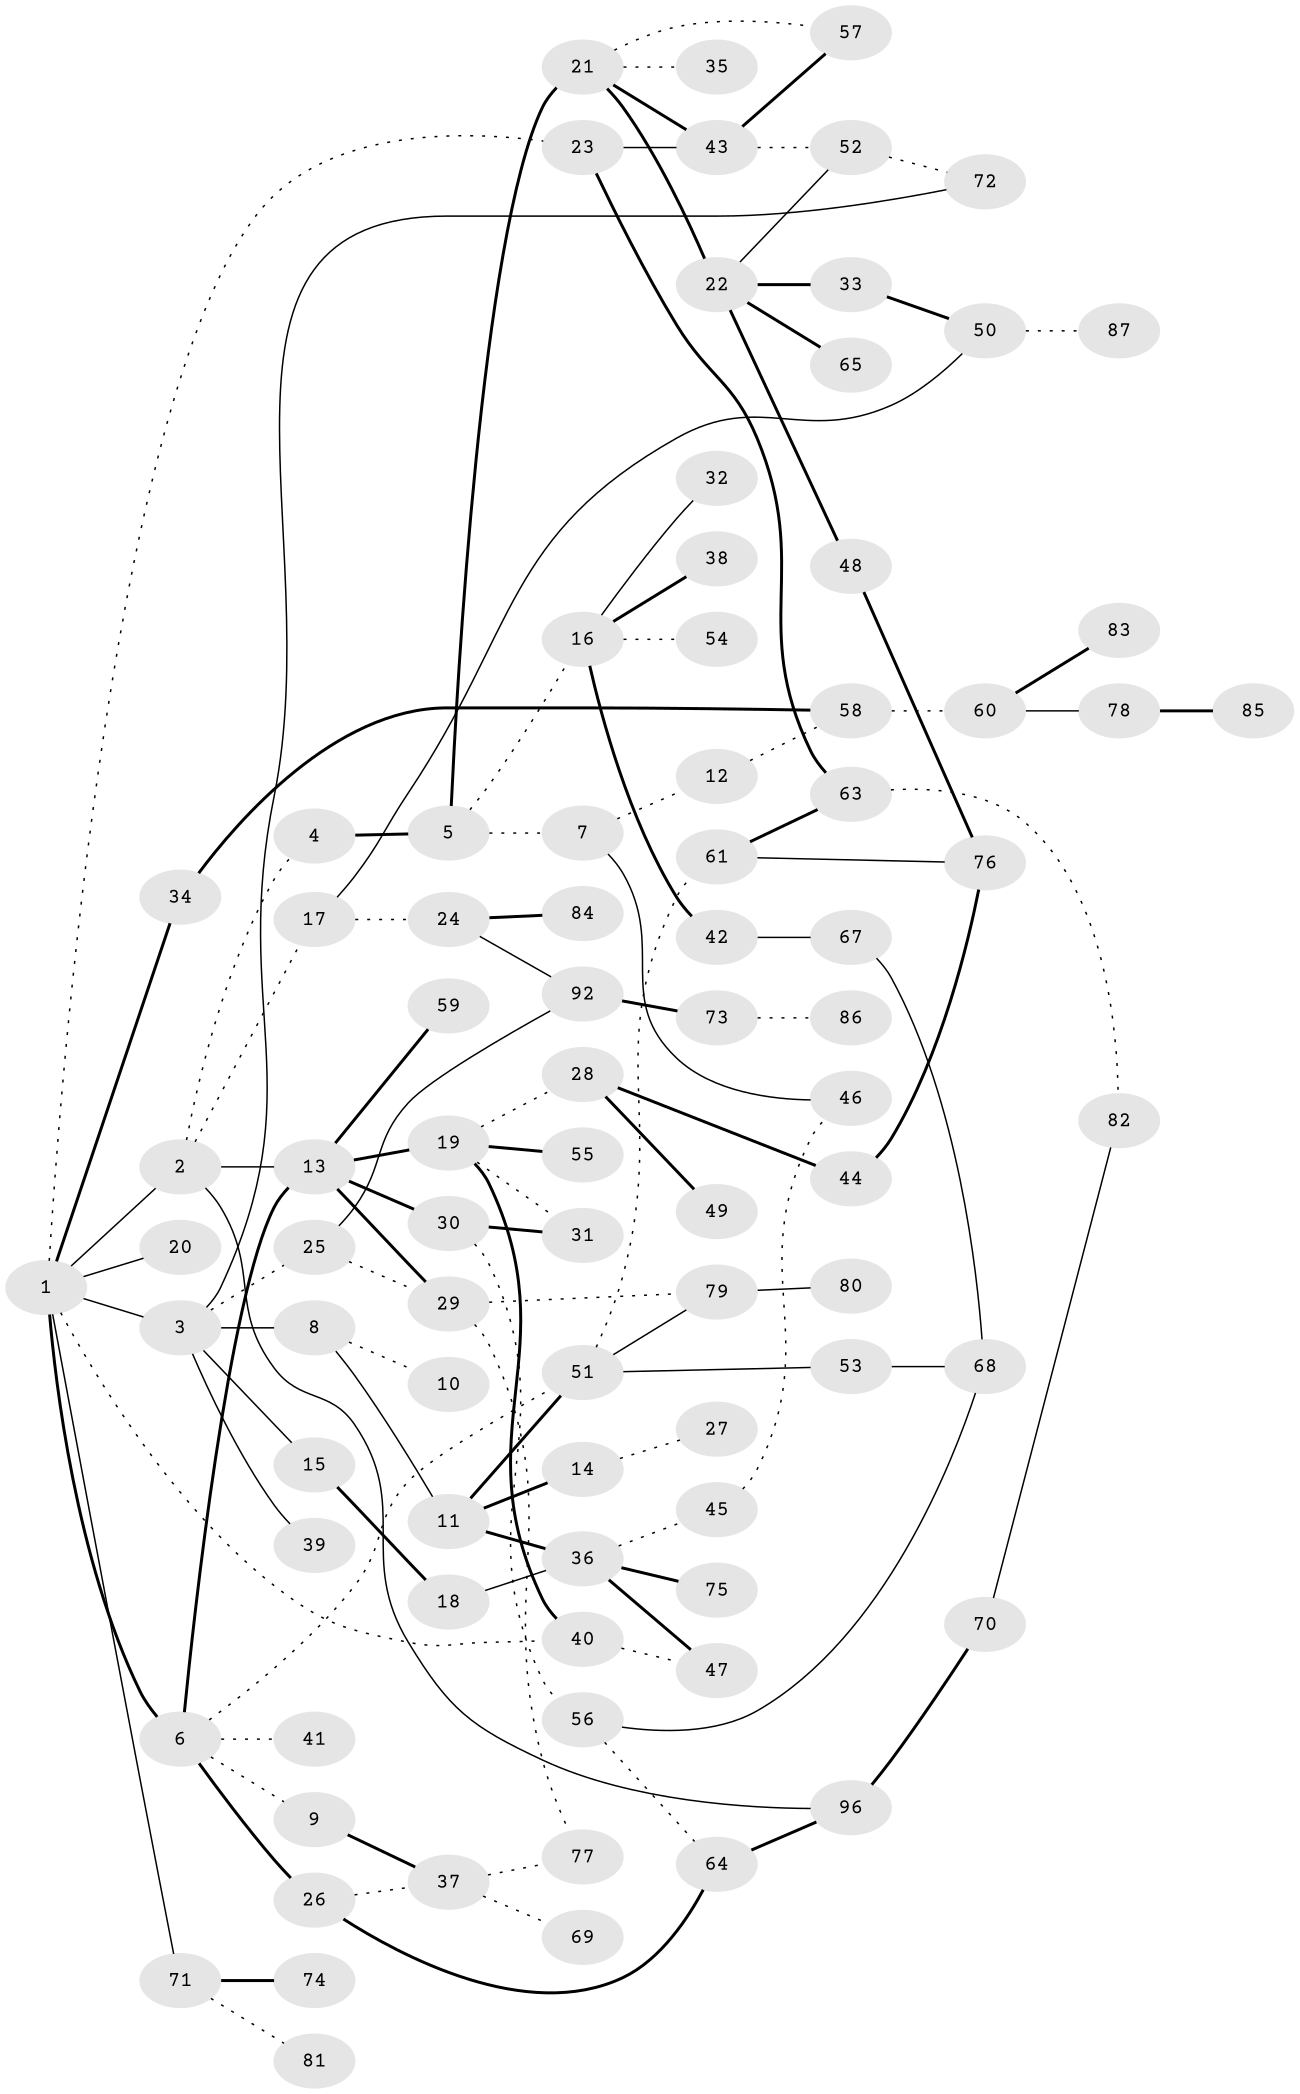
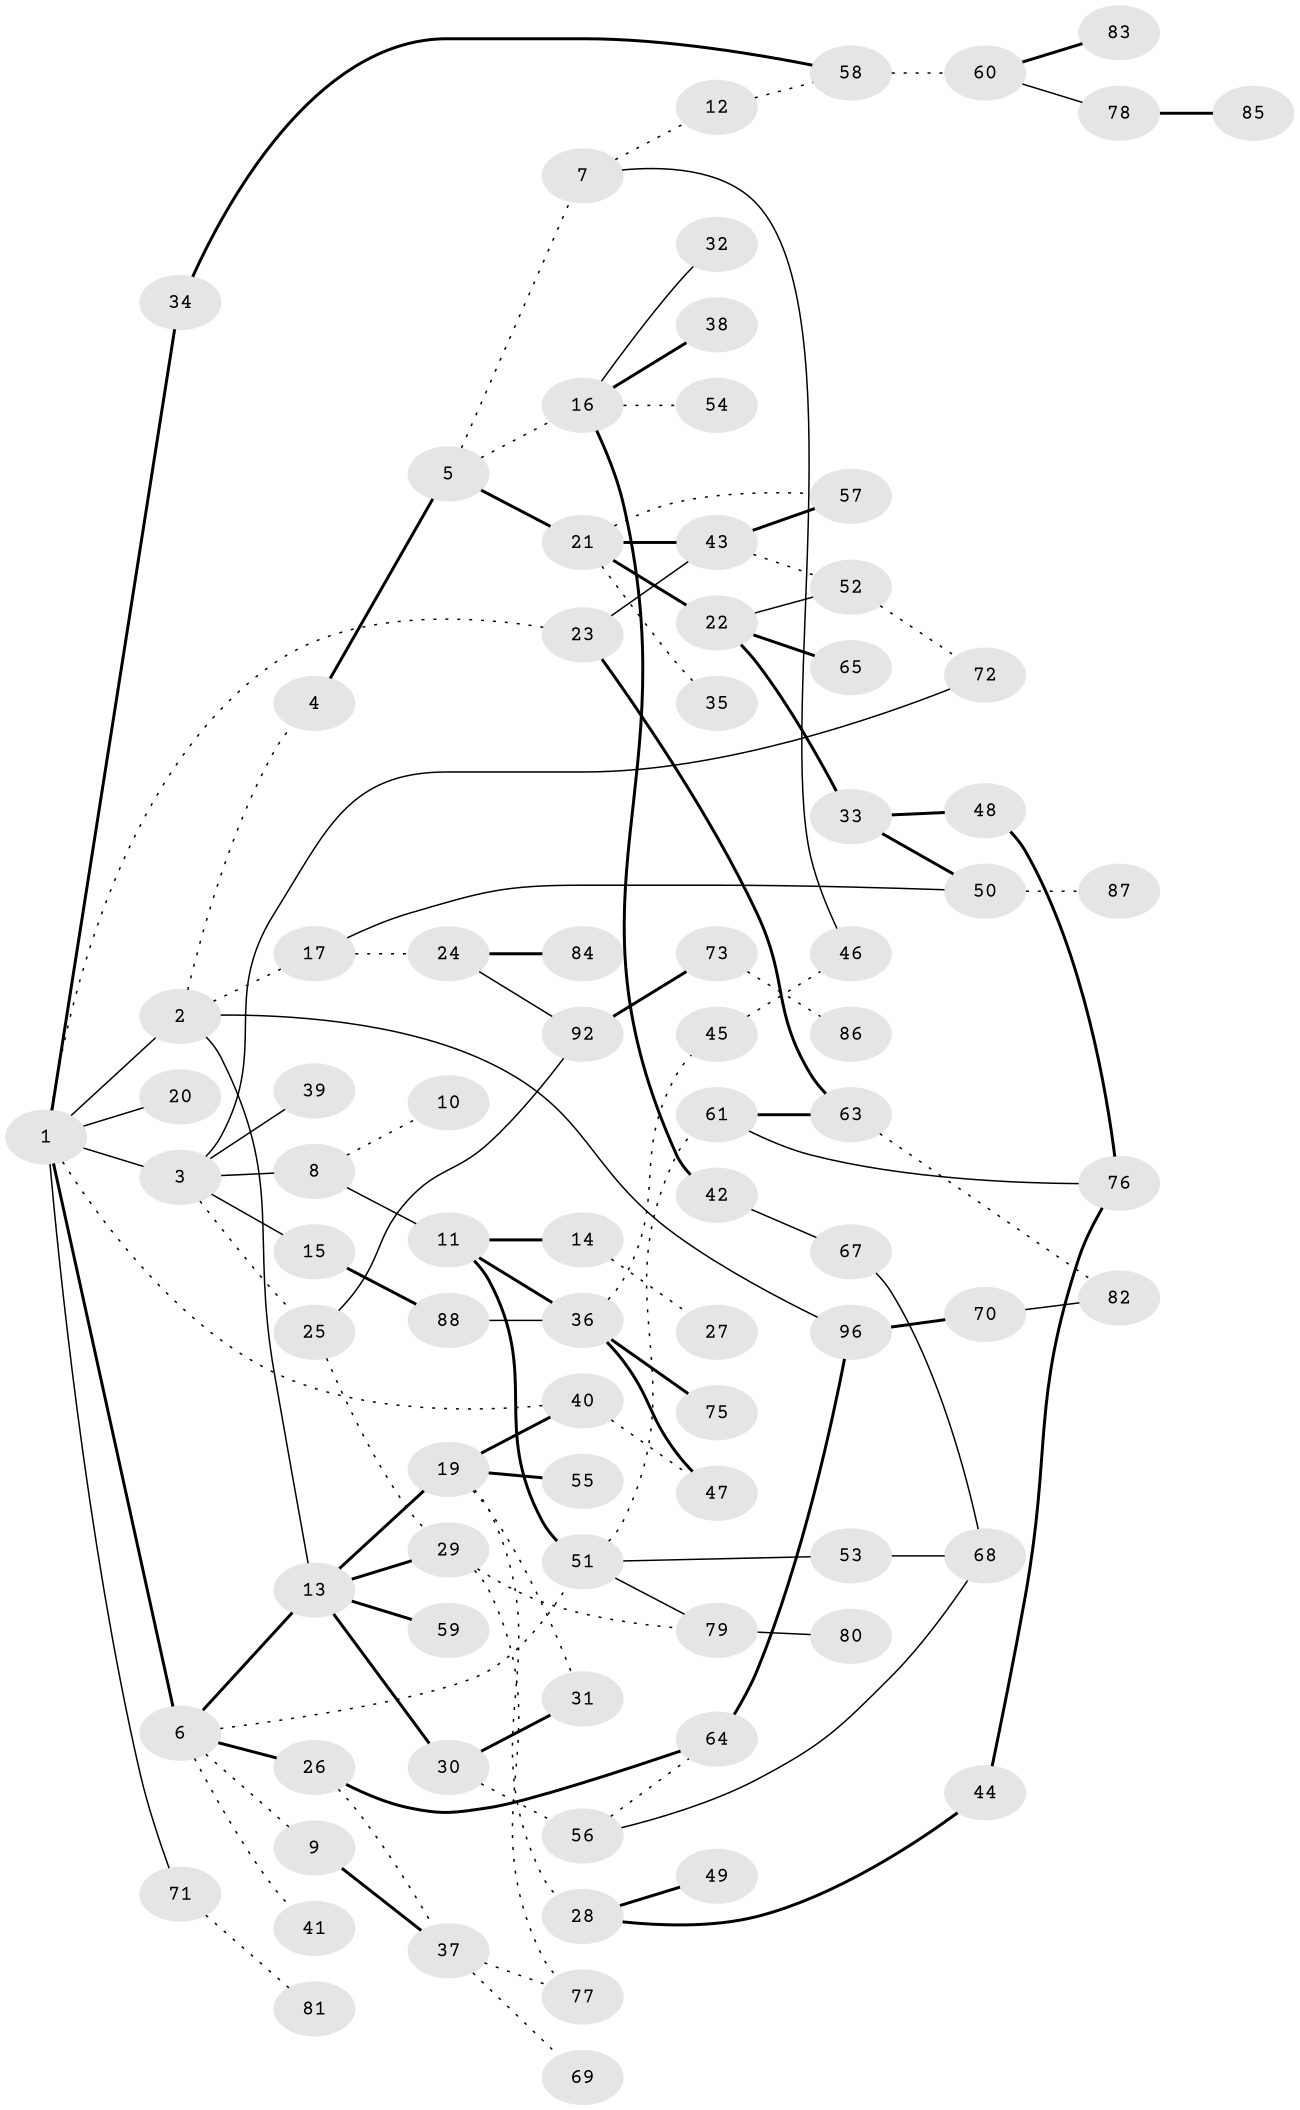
edge "22" -- "48": now "33" -- "48"
node "18": label "18" -> "88"
node "74": removed
